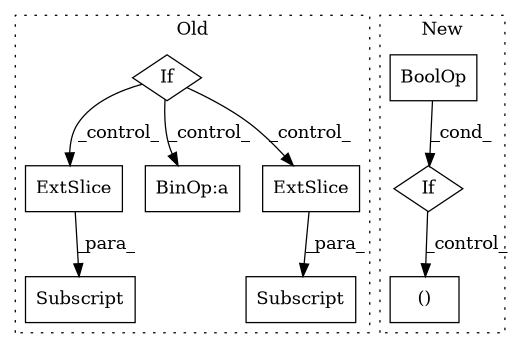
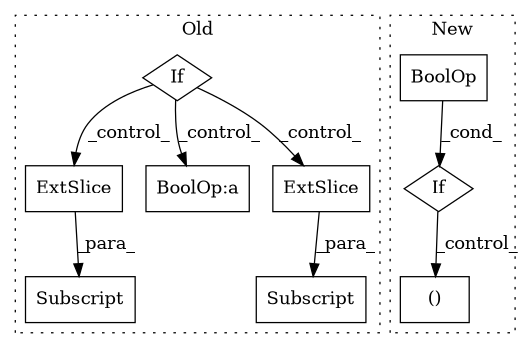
node "BinOp:a": label "BinOp:a" -> "BoolOp:a"
